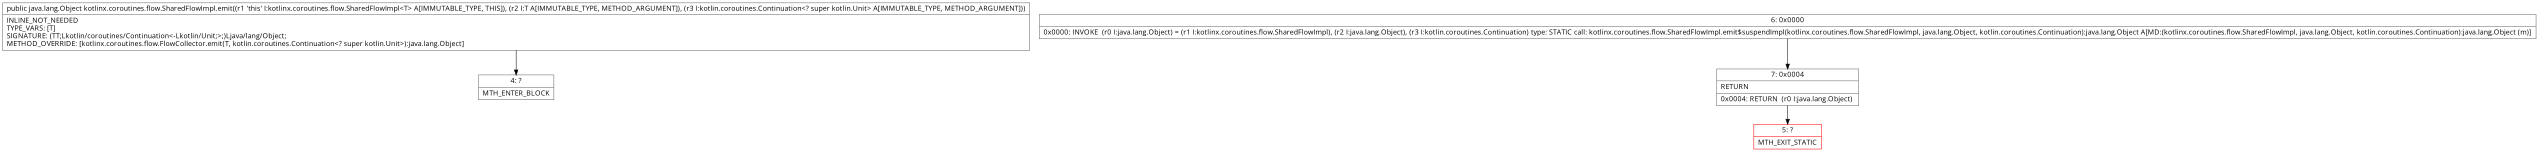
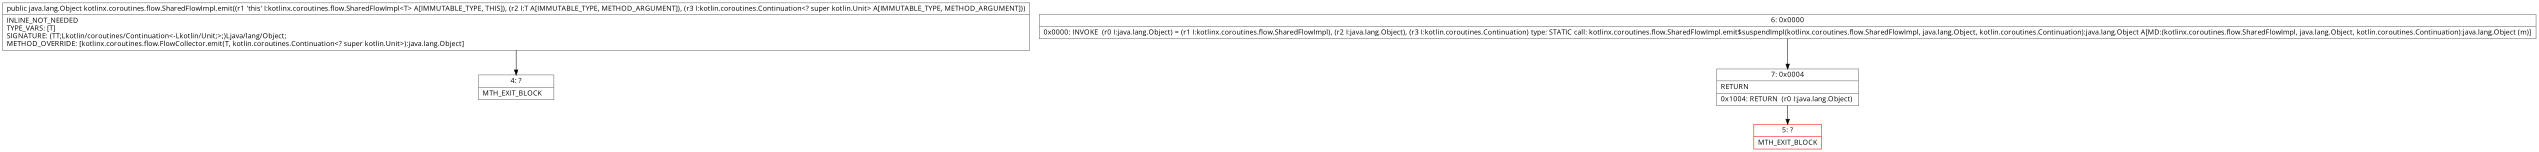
node "4: ?": text "MTH_ENTER_BLOCK" -> "MTH_EXIT_BLOCK"
node "7: 0x0004": text "0x0004: RETURN  (r0 I:java.lang.Object)" -> "0x1004: RETURN  (r0 I:java.lang.Object)"
node "5: ?": text "MTH_EXIT_STATIC" -> "MTH_EXIT_BLOCK"
